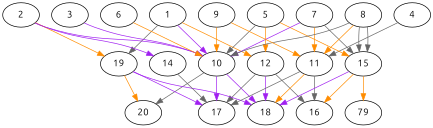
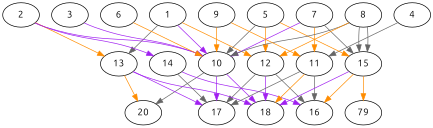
edge "8" -> "11": now "8" -> "12"
node "19": label "19" -> "13"
edge "14" -> "16": added
